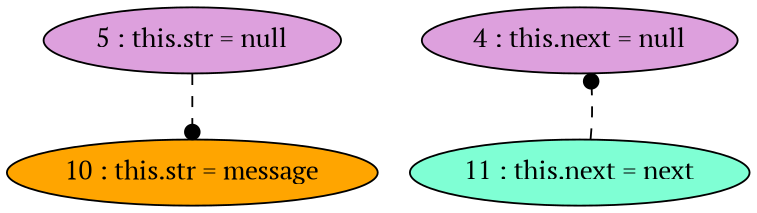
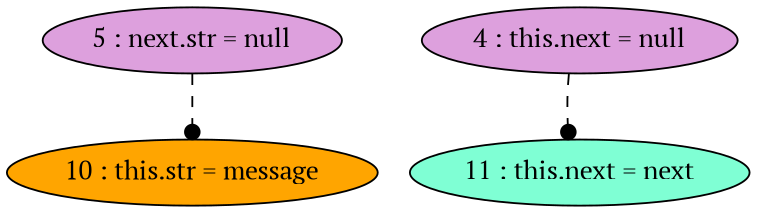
node "5 : this.str = null": label "5 : this.str = null" -> "5 : next.str = null"
edge "11 : this.next = next" -> "4 : this.next = null": reversed
